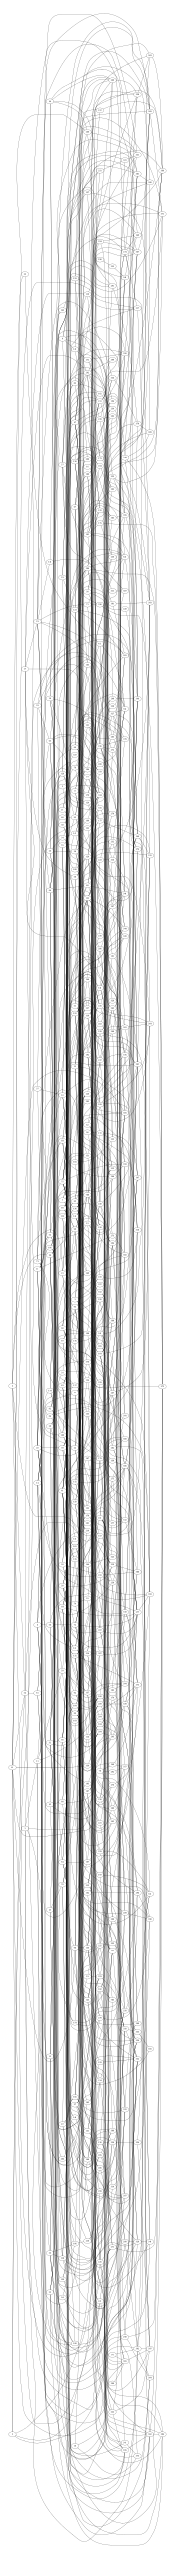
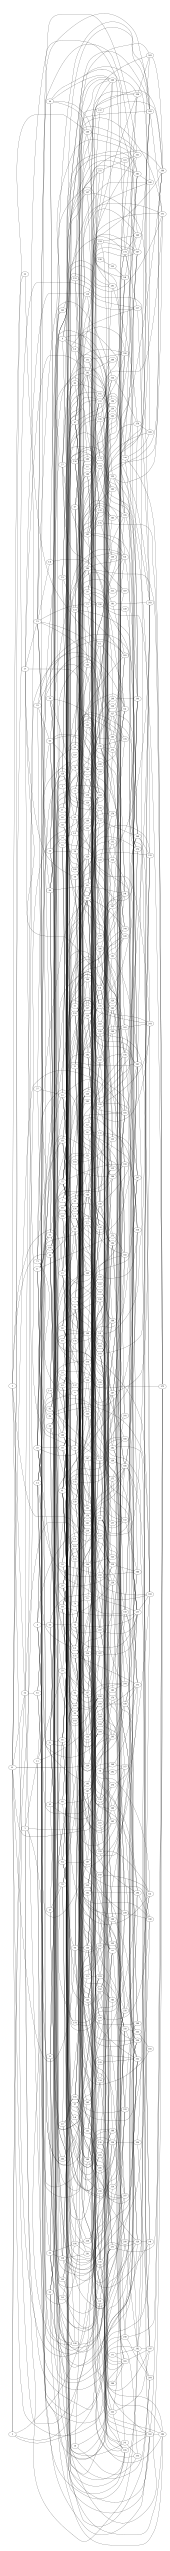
node "261": added
